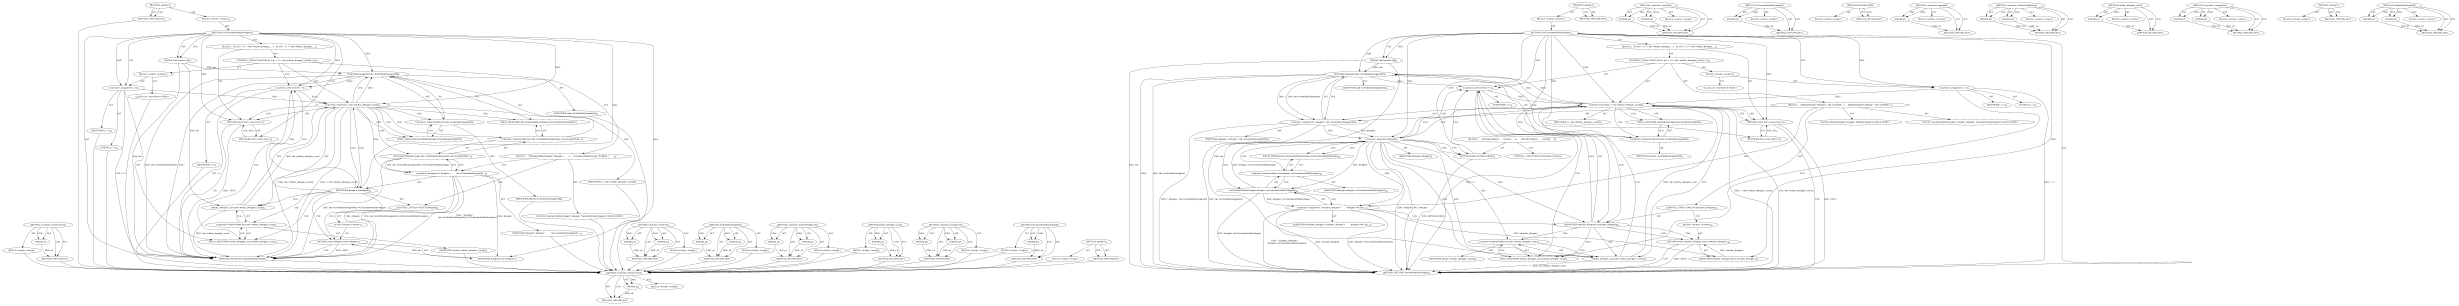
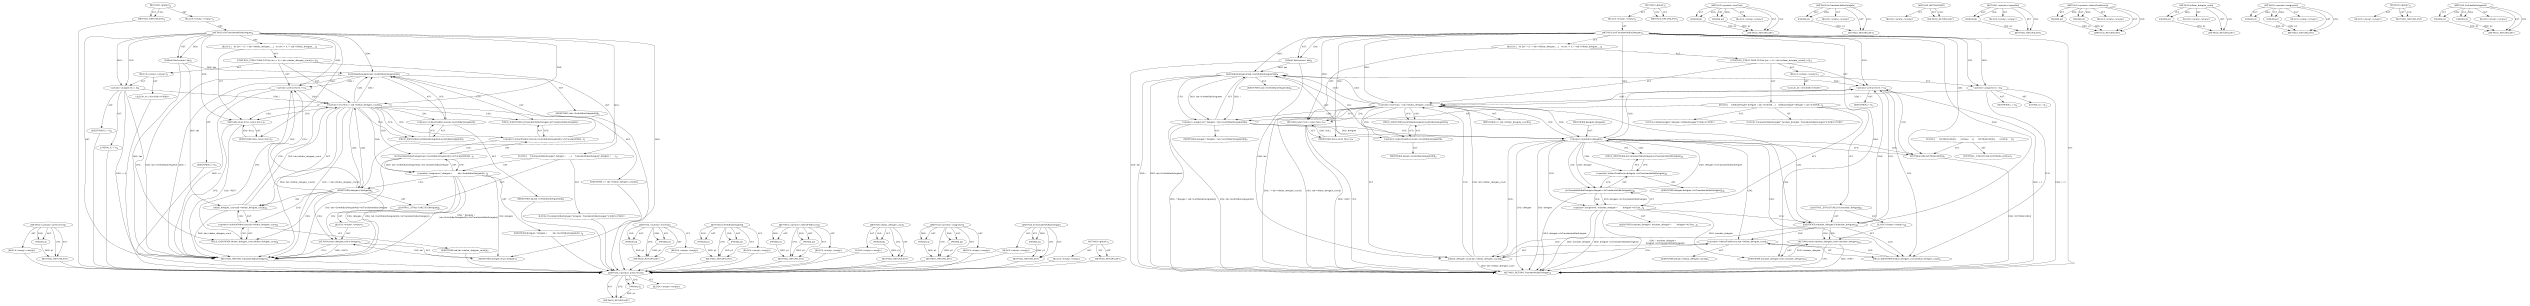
edge "(<operator>.logicalNot,!delegate)" -> "(IDENTIFIER,delegate,!delegate)": reversed
